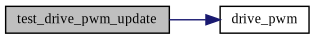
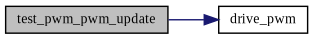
node "test_drive_pwm_update": label "test_drive_pwm_update" -> "test_pwm_pwm_update"
